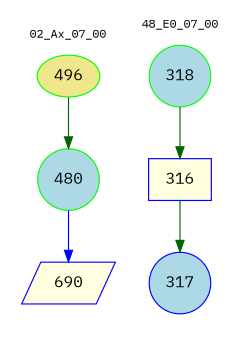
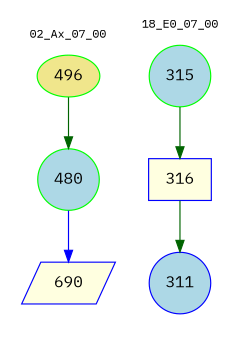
cluster "48_E0_07_00": label "48_E0_07_00" -> "18_E0_07_00"
node "318": label "318" -> "315"
node "317": label "317" -> "311"
